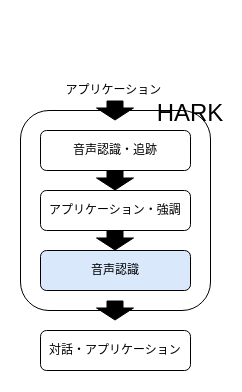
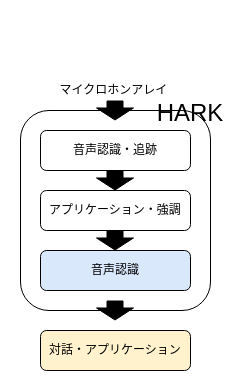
node "アプリケーション": label "アプリケーション" -> "マイクロホンアレイ"
node "対話・アプリケーション": fillcolor #ffffff -> #fff2cc
